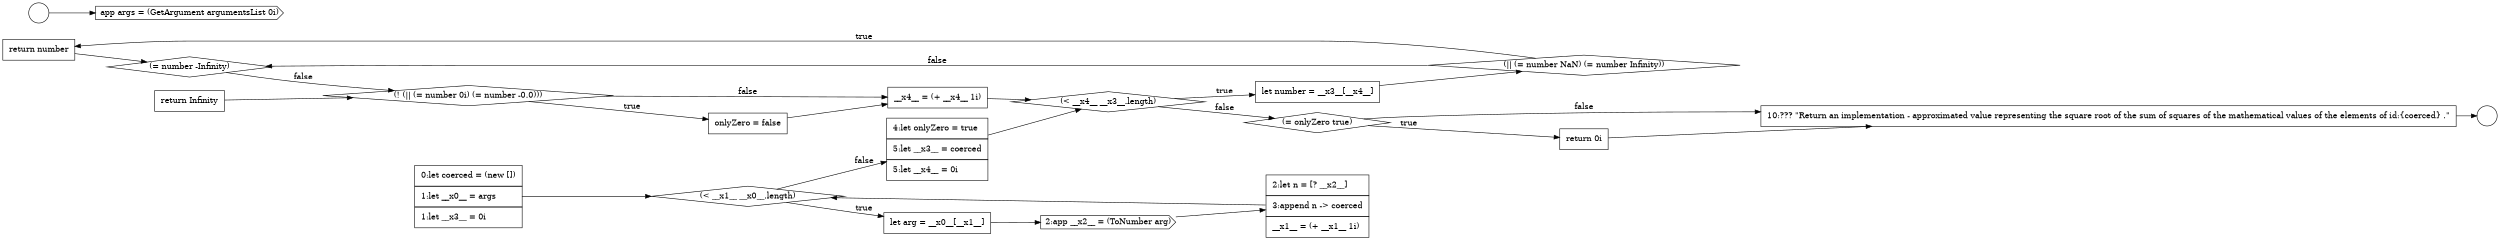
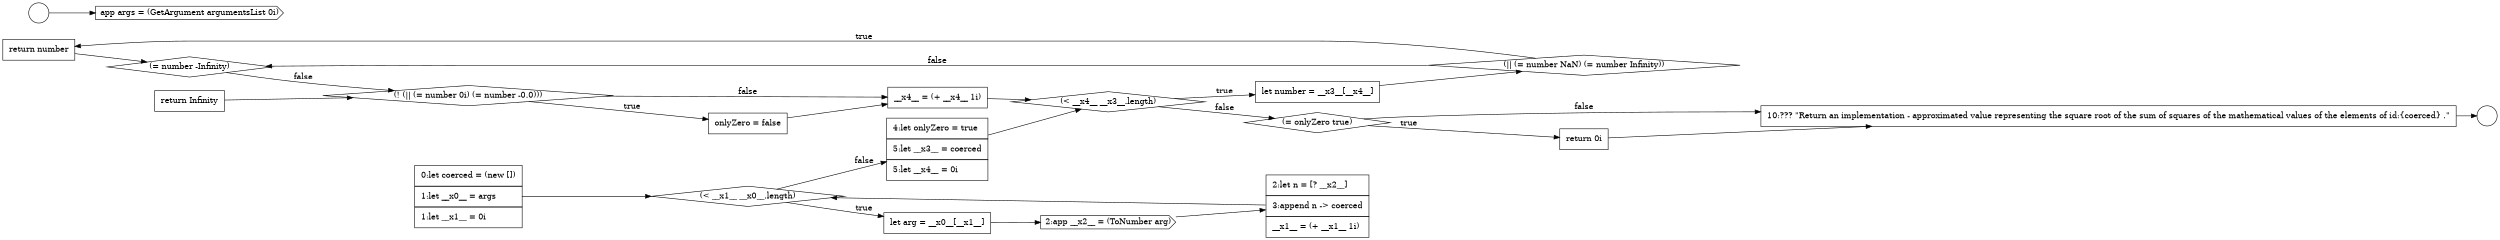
node "0:let coerced = (new [])": text "1:let __x3__ = 0i" -> "1:let __x1__ = 0i"
